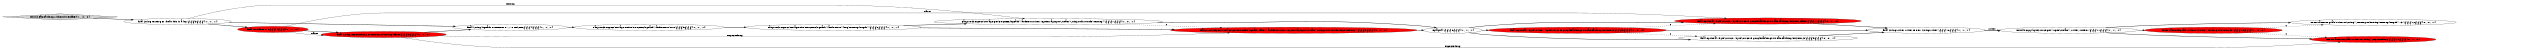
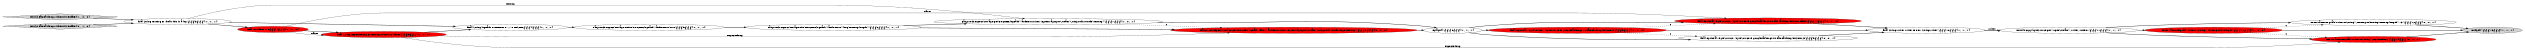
node "testStreamTaskLogWithPositiveOffset['0', '1', '0']": added
node "verifyAll()@@@13@@@['1', '1', '1']": added
